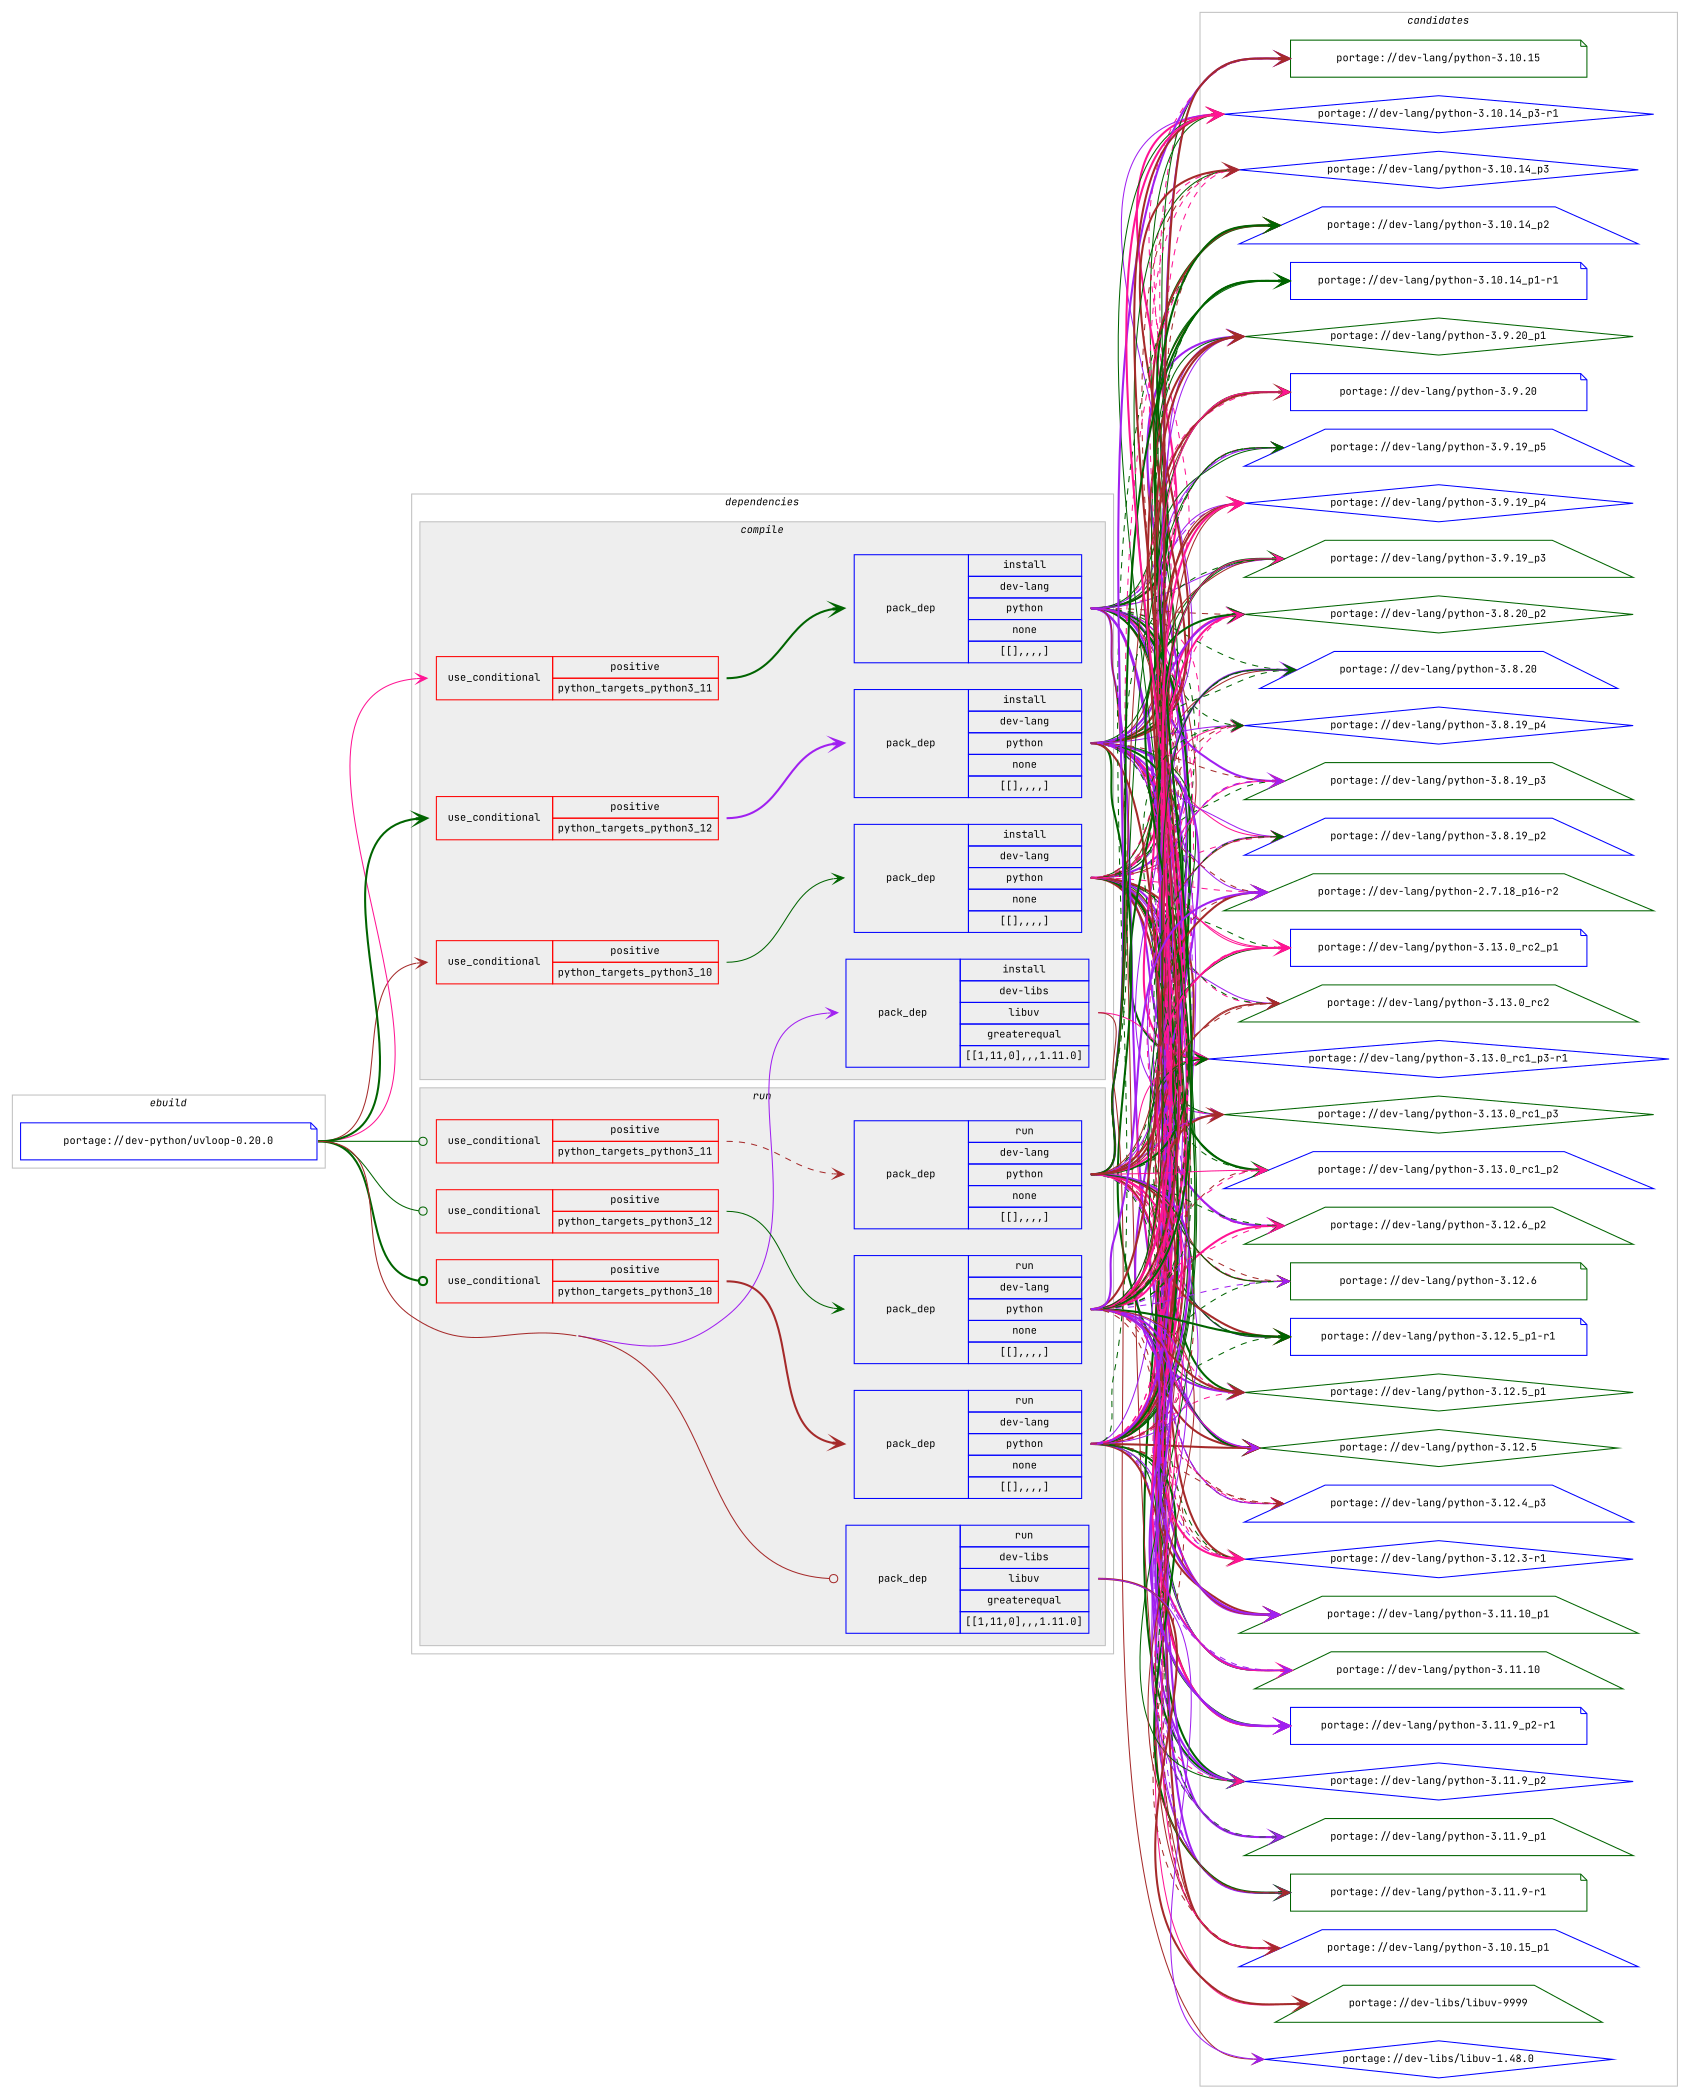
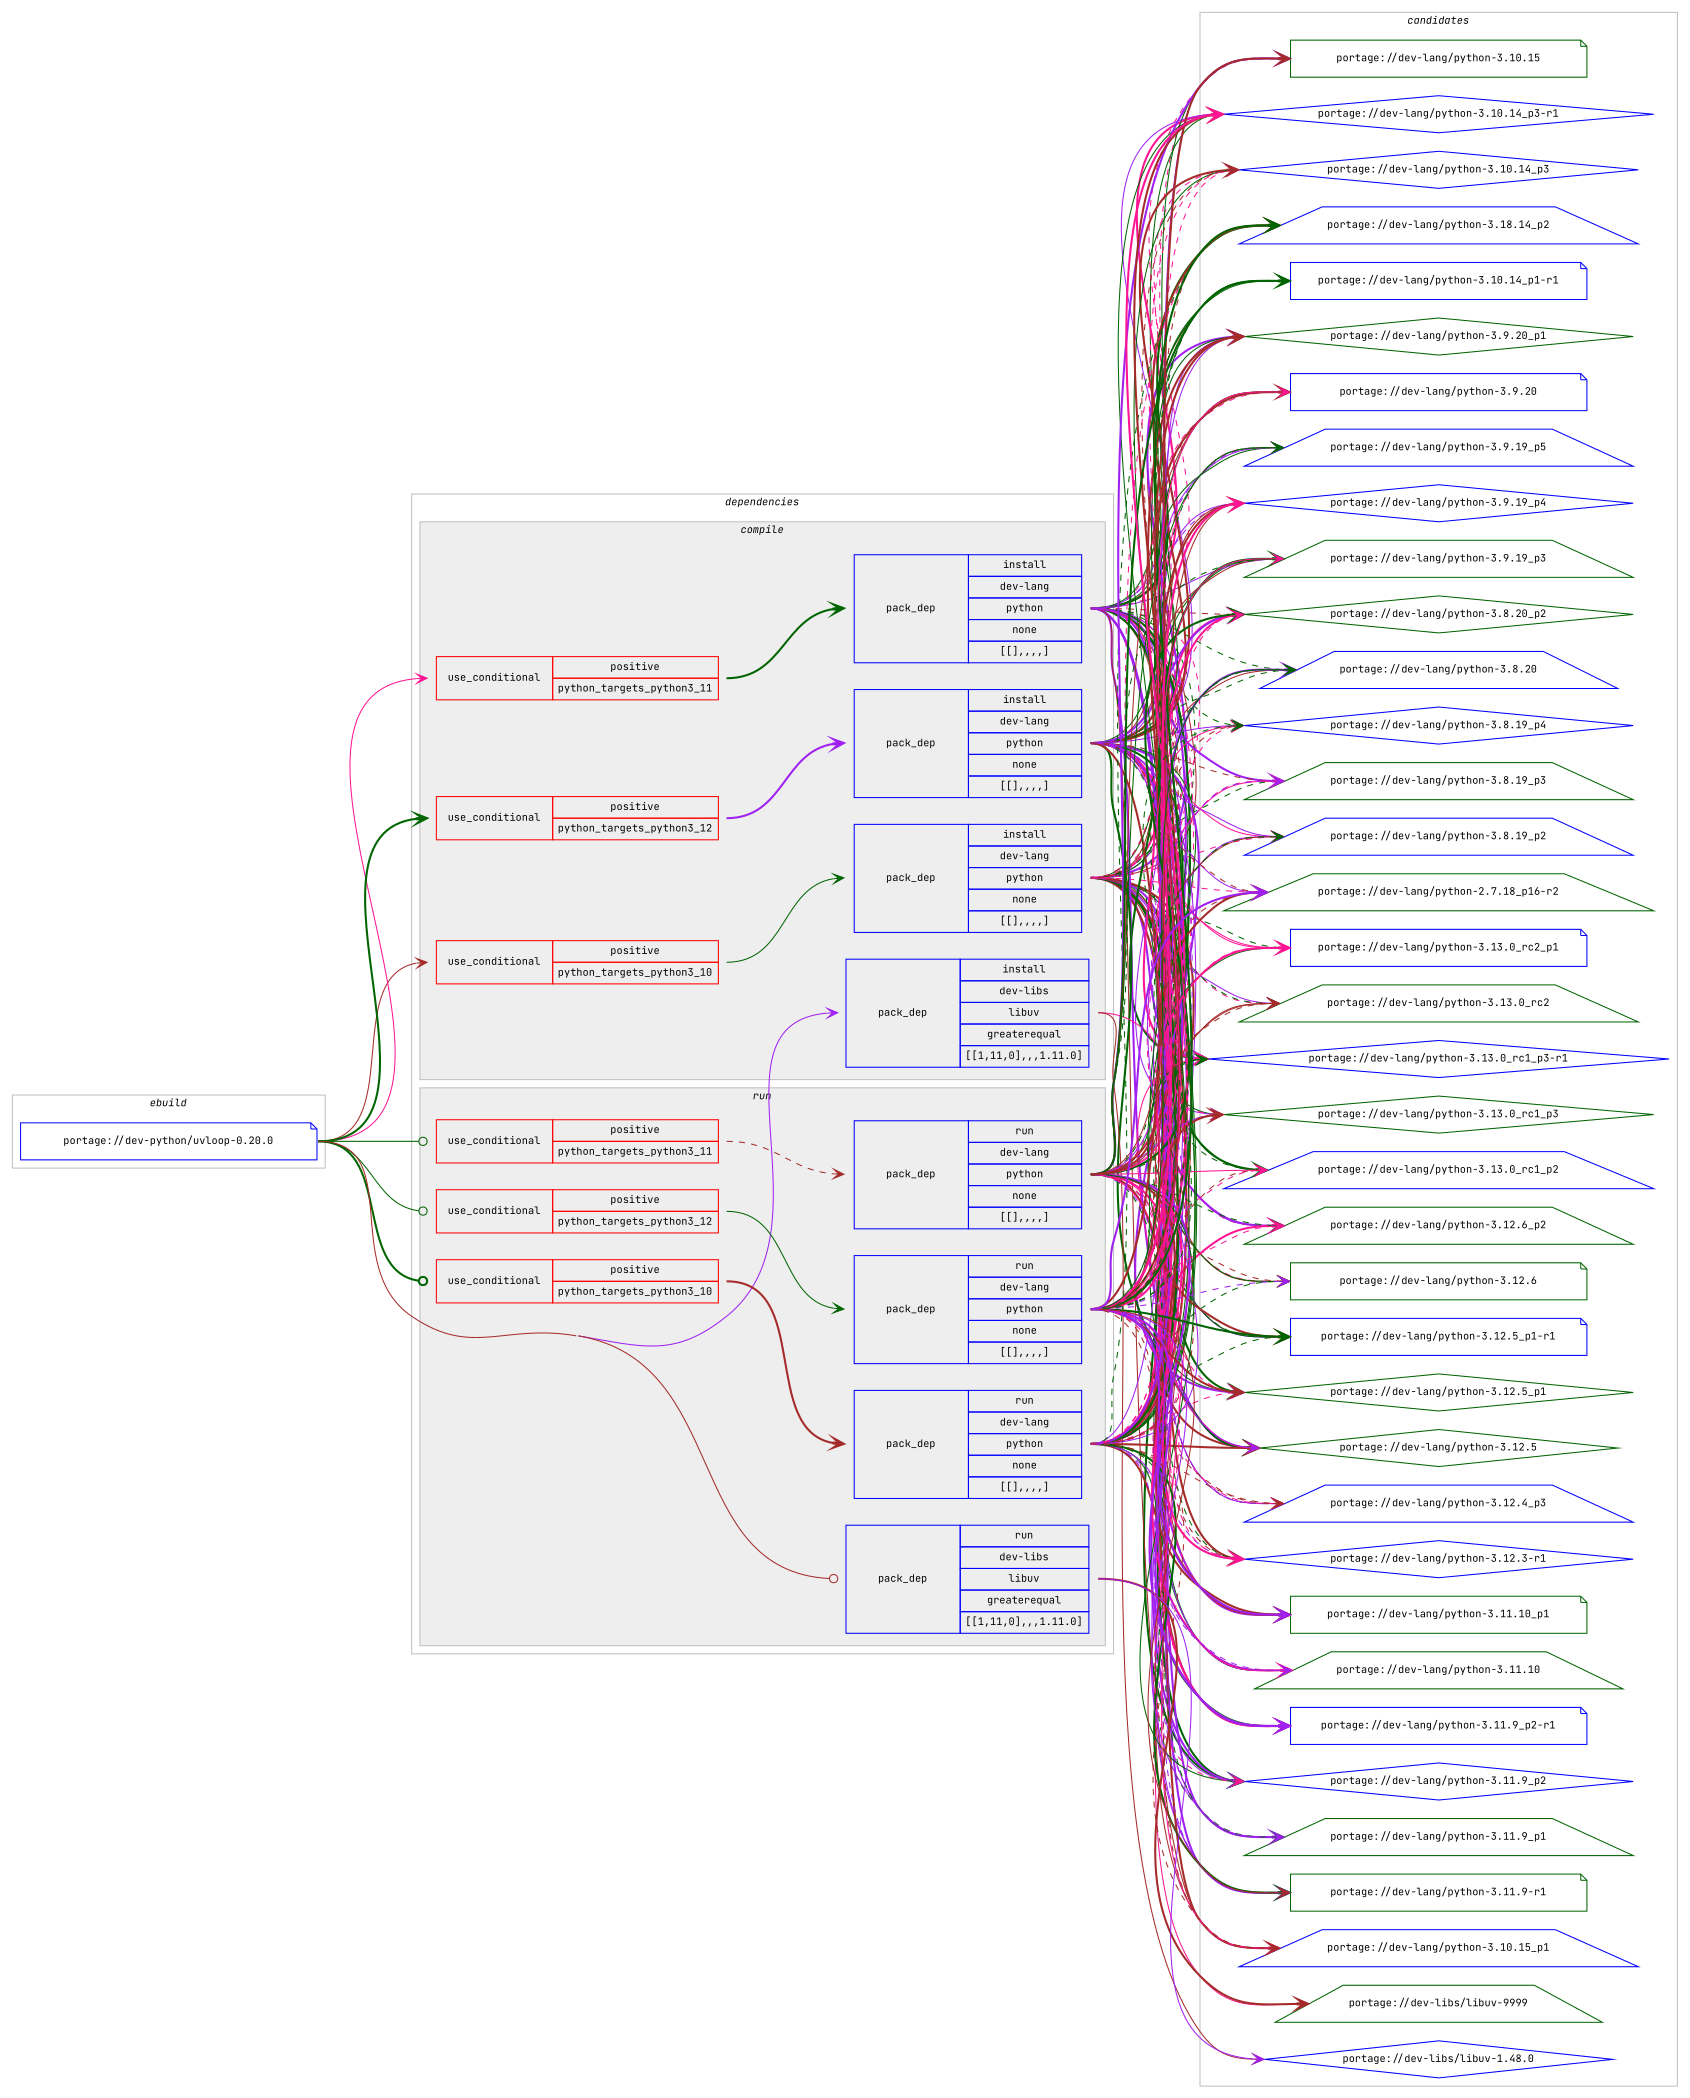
node "portage://dev-lang/python-3.10.14_p2": label "portage://dev-lang/python-3.10.14_p2" -> "portage://dev-lang/python-3.18.14_p2"
node "portage://dev-lang/python-3.11.10_p1": shape trapezium -> note
